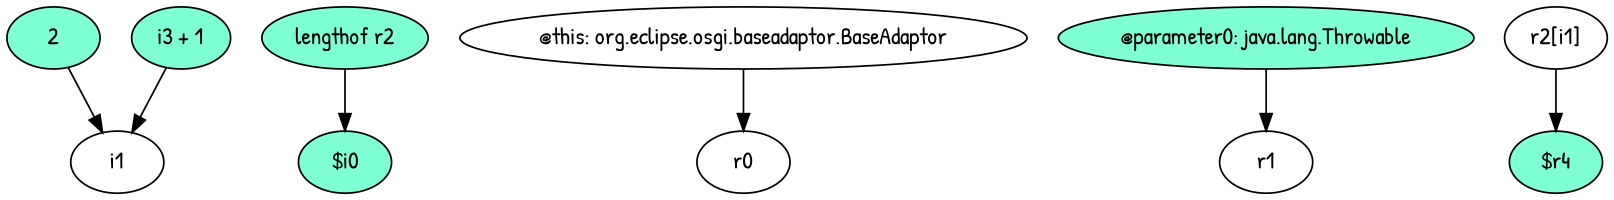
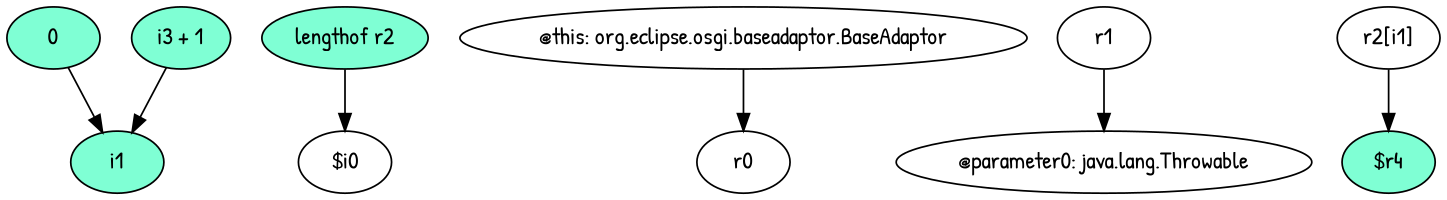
node "2": label "2" -> "0"
node "@parameter0: java.lang.Throwable": fillcolor aquamarine -> white
edge "@parameter0: java.lang.Throwable" -> "r1": reversed
node "i1": fillcolor white -> aquamarine
node "$i0": fillcolor aquamarine -> white
